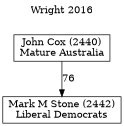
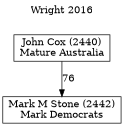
node "Mark M Stone (2442) Liberal Democrats": label "Mark M Stone (2442) Liberal Democrats" -> "Mark M Stone (2442) Mark Democrats"
